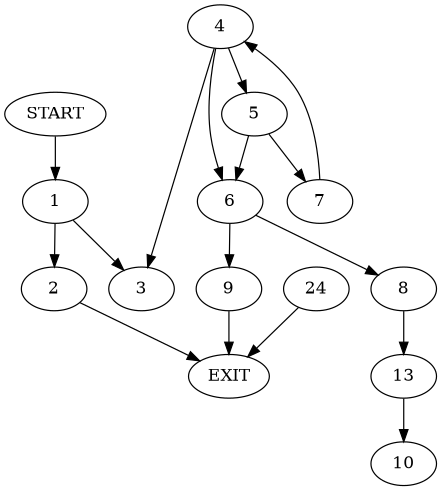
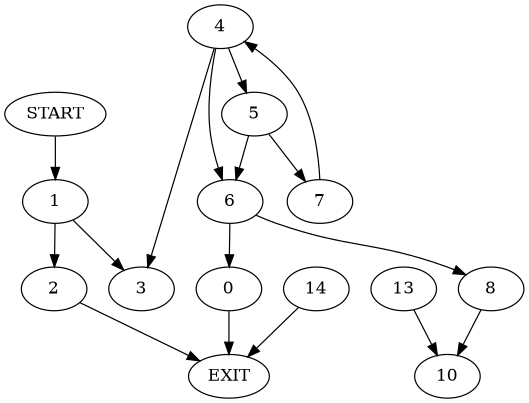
node "9": label "9" -> "0"
node "24": label "24" -> "14"
edge "8" -> "13": now "8" -> "10"
